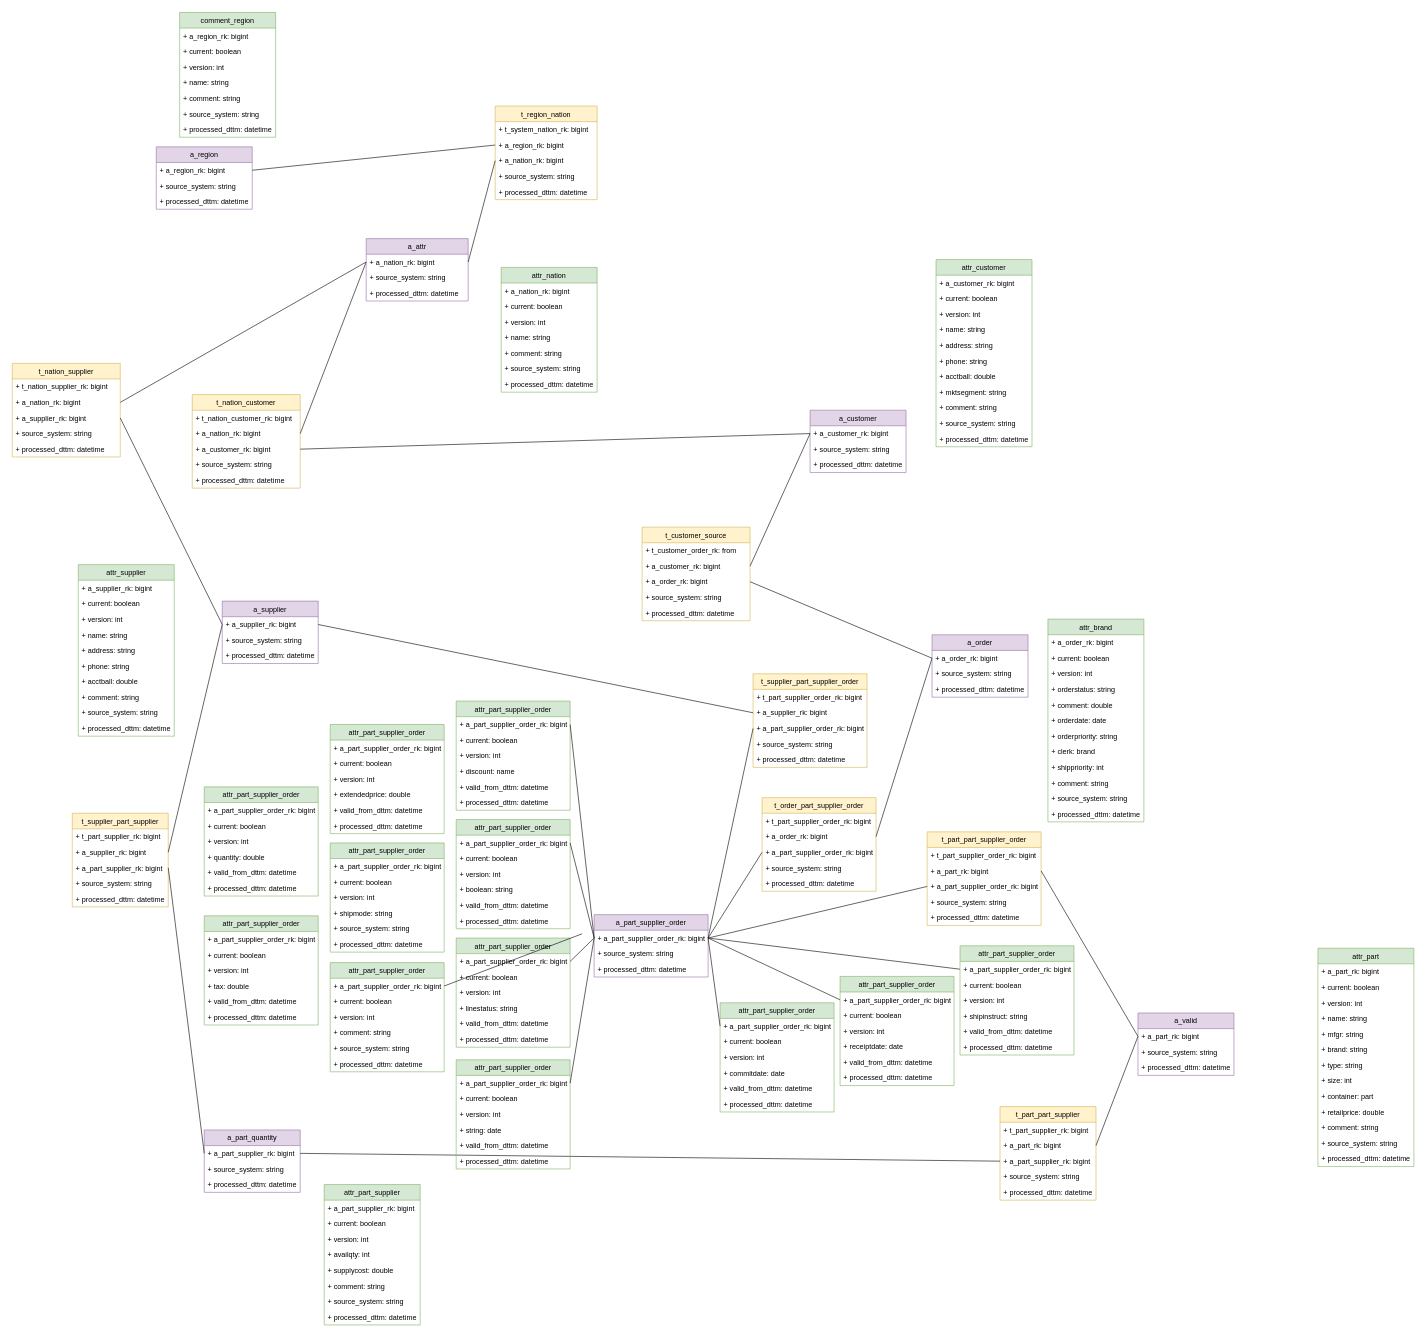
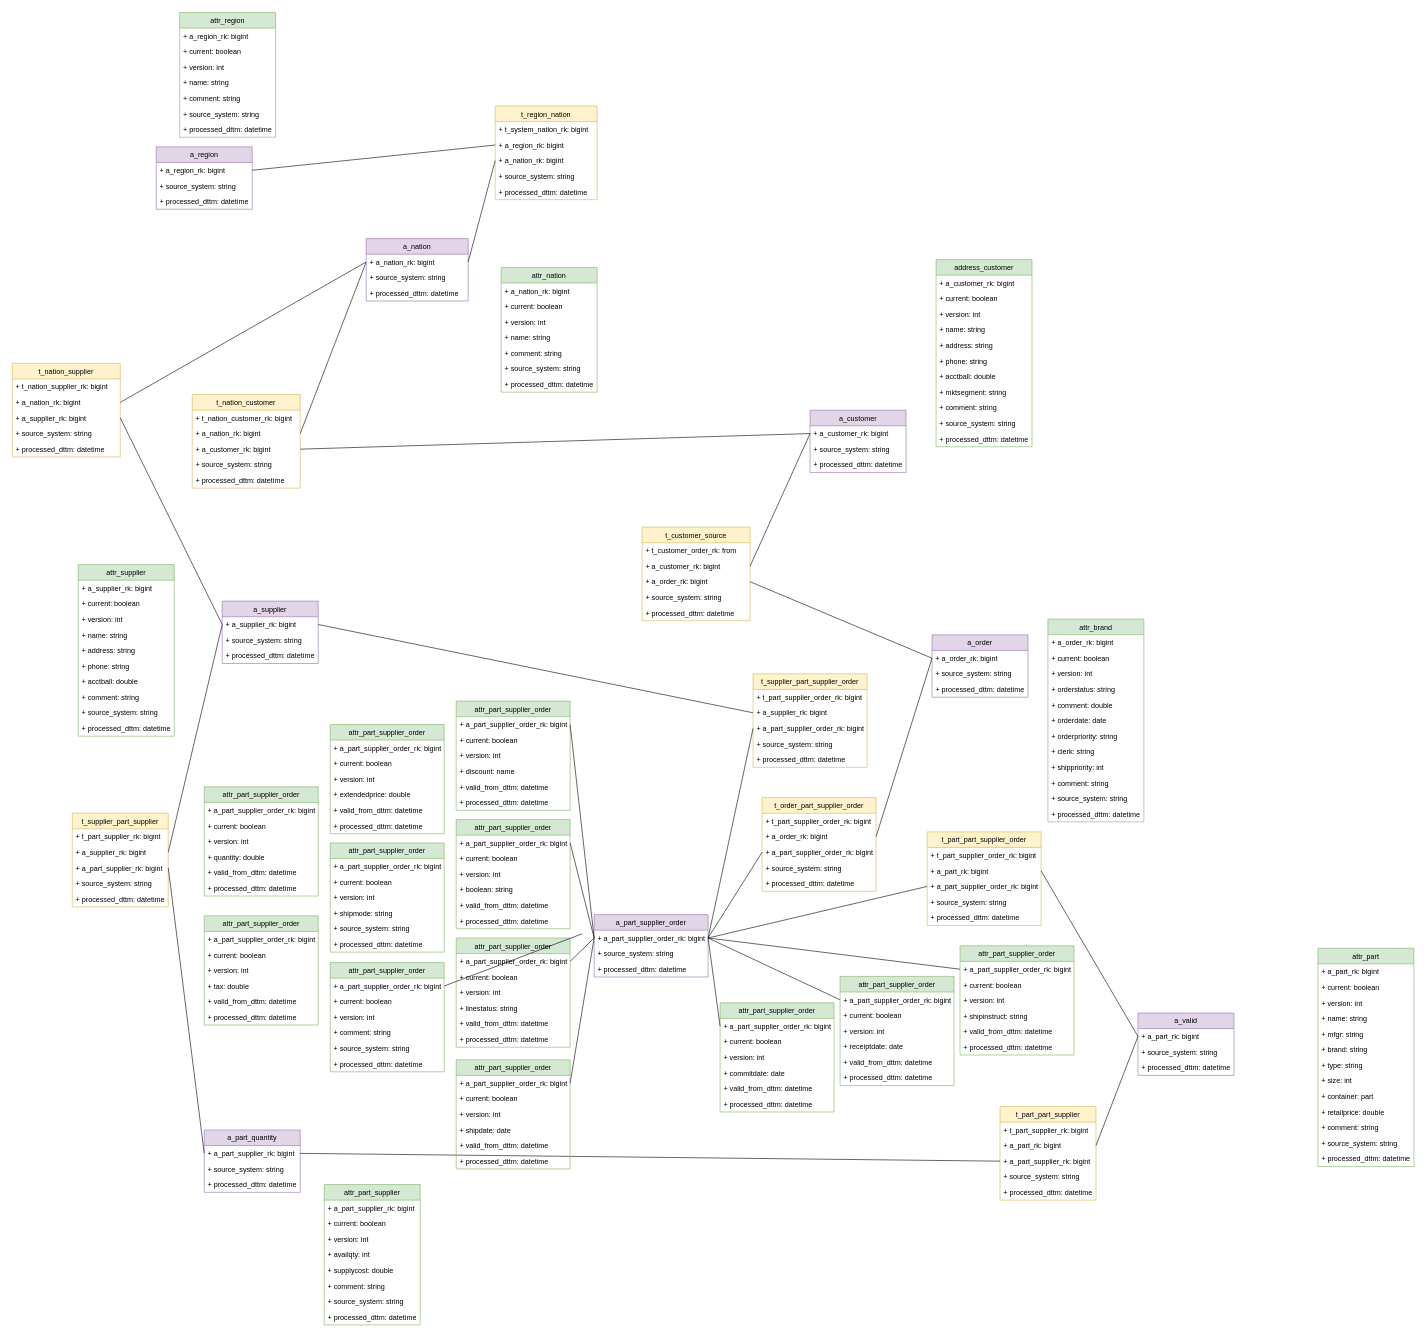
node "comment_region": label "comment_region" -> "attr_region"
node "a_attr": label "a_attr" -> "a_nation"
node "attr_customer": label "attr_customer" -> "address_customer"
node "+ clerk: brand": label "+ clerk: brand" -> "+ clerk: string"
node "+ string: date": label "+ string: date" -> "+ shipdate: date"
